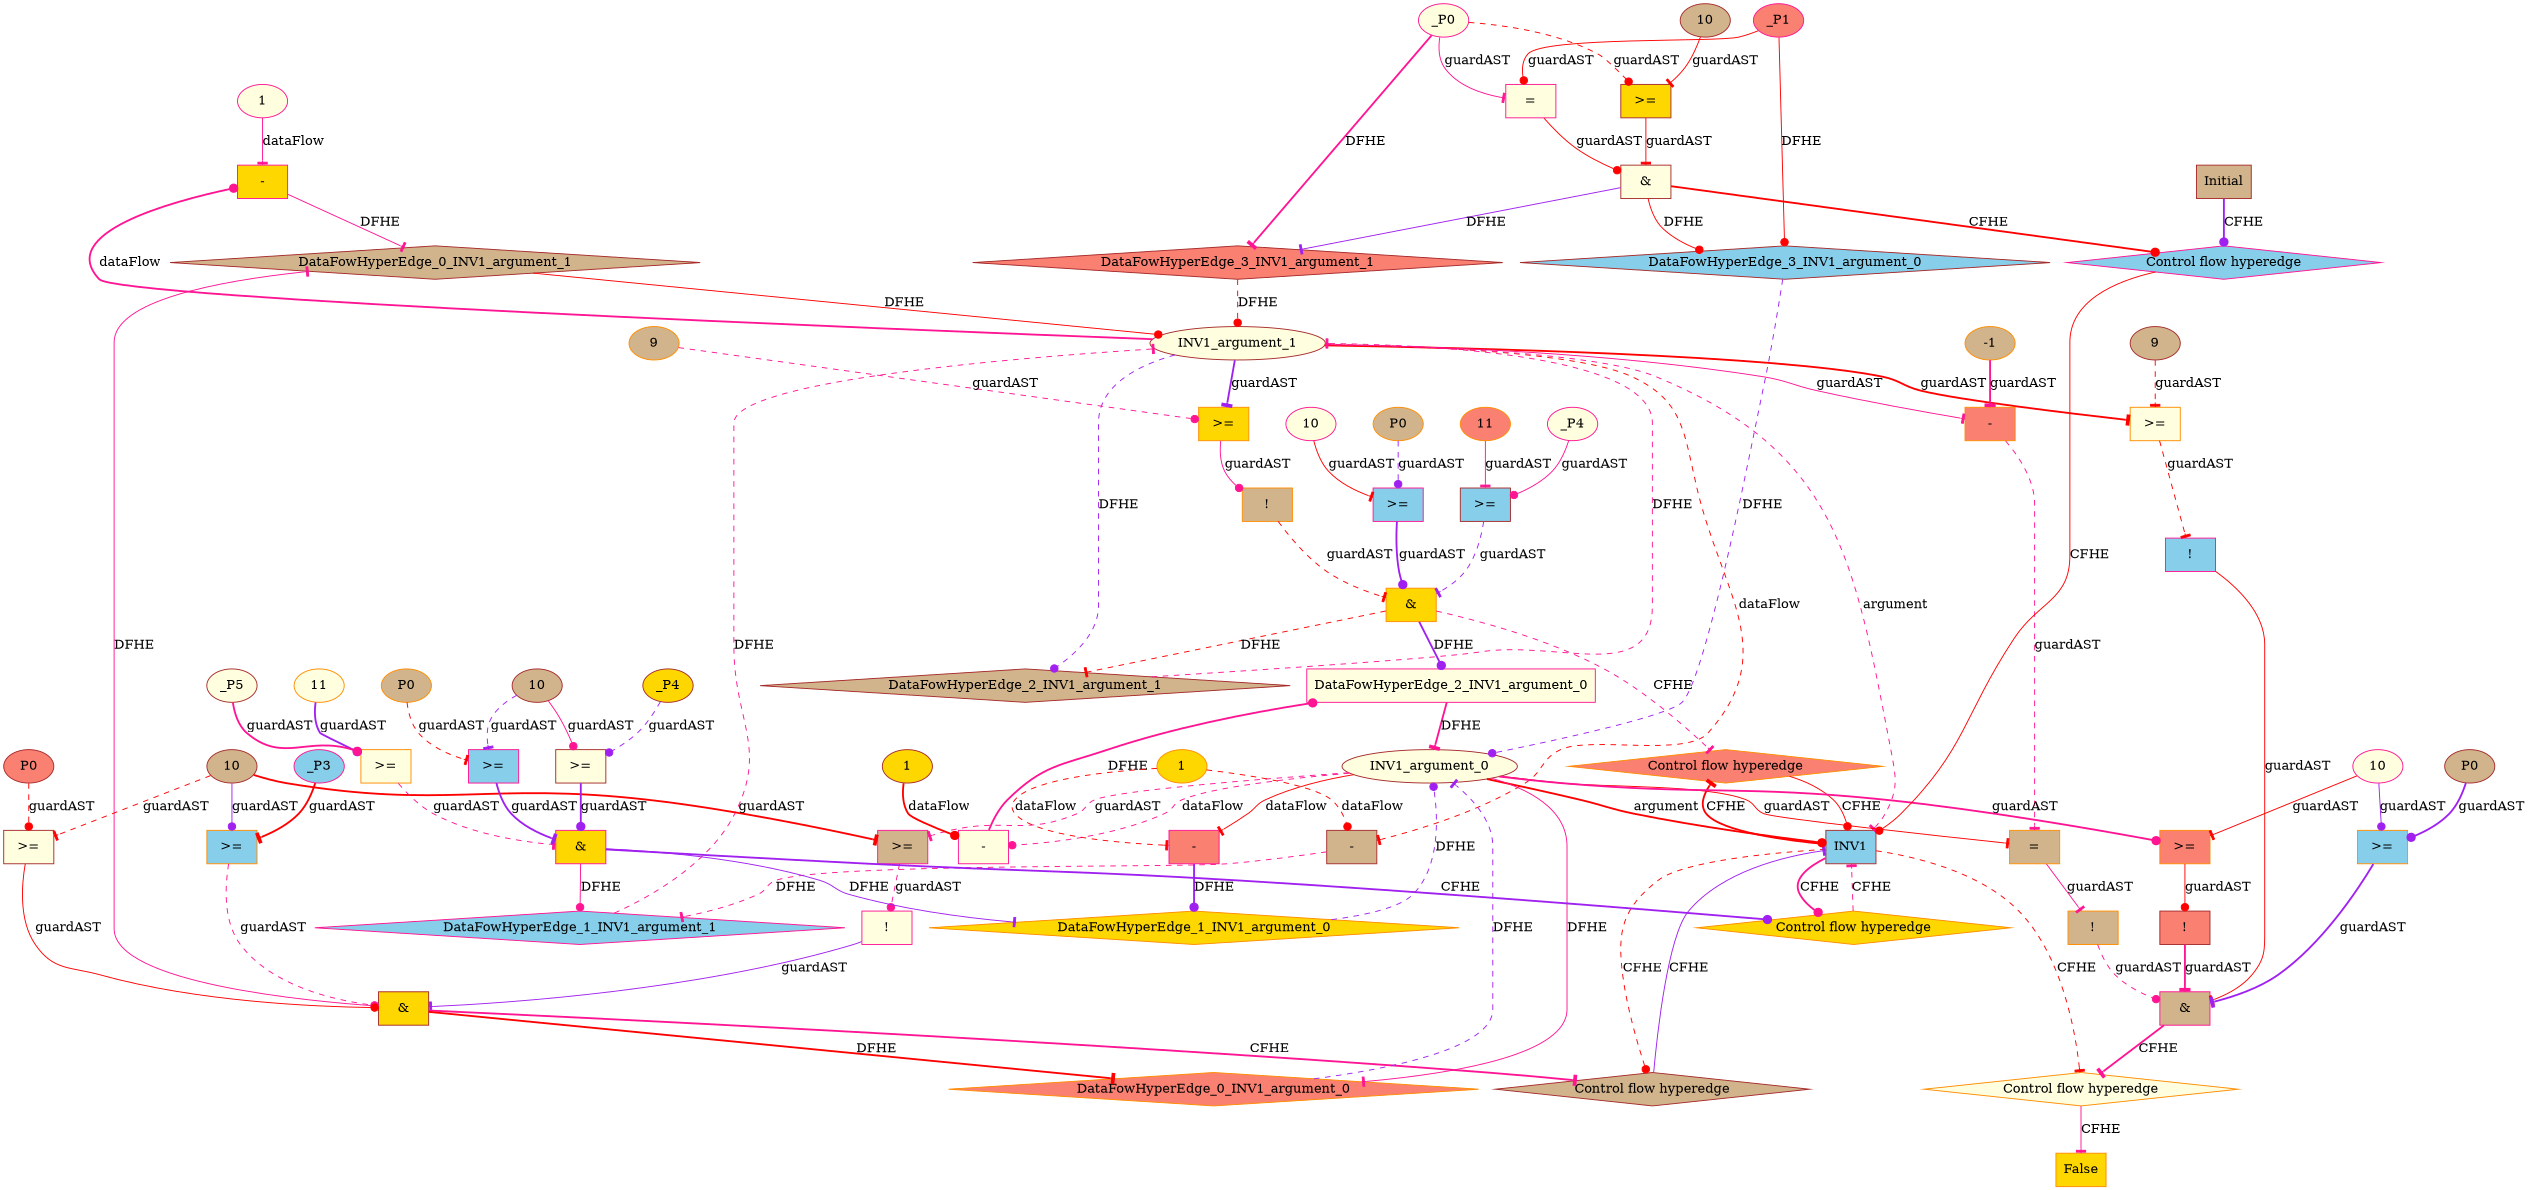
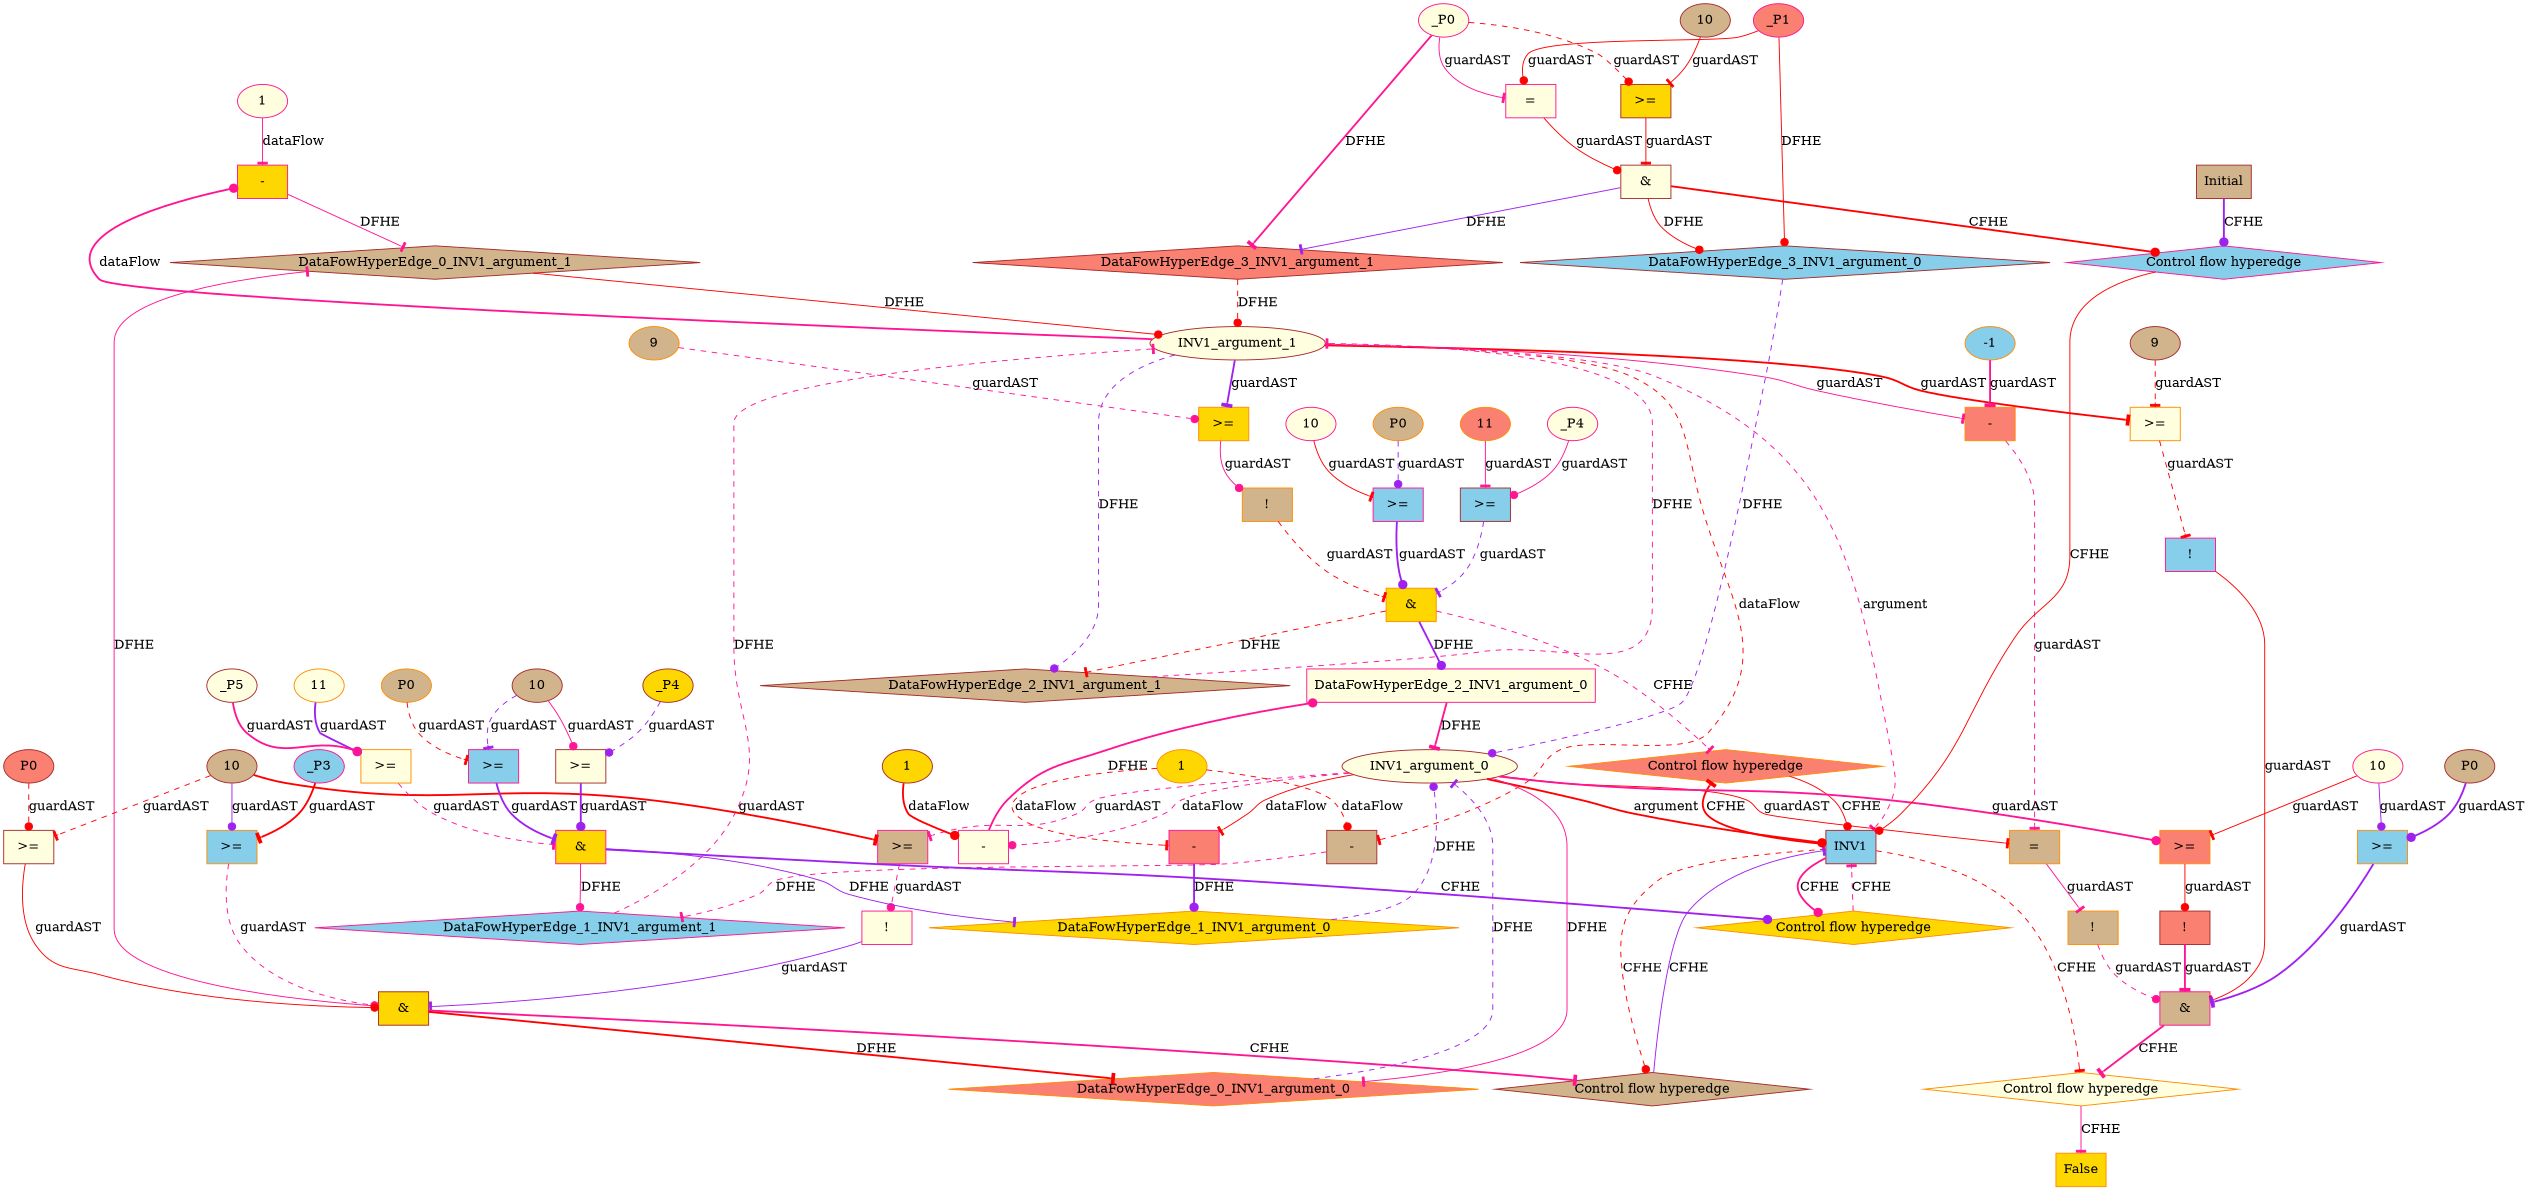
node "-1": fillcolor tan -> skyblue
